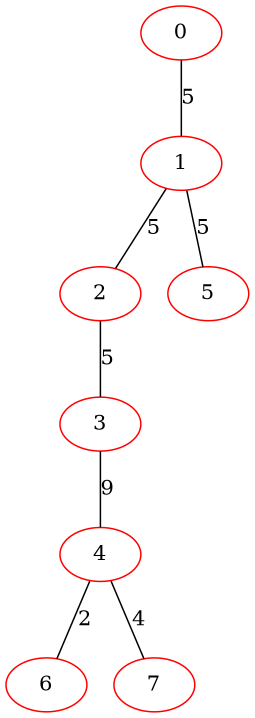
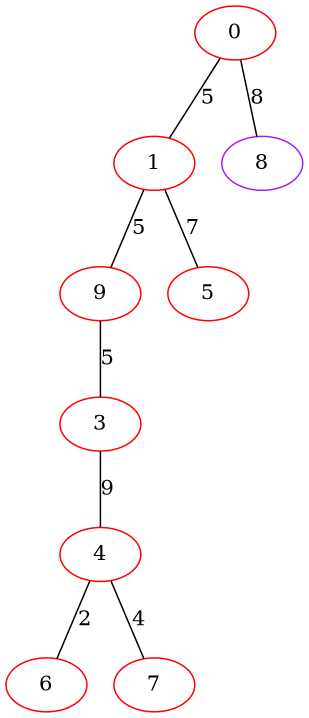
node "8": added
edge "1" -- "5": label "5" -> "7"
node "2": label "2" -> "9"
